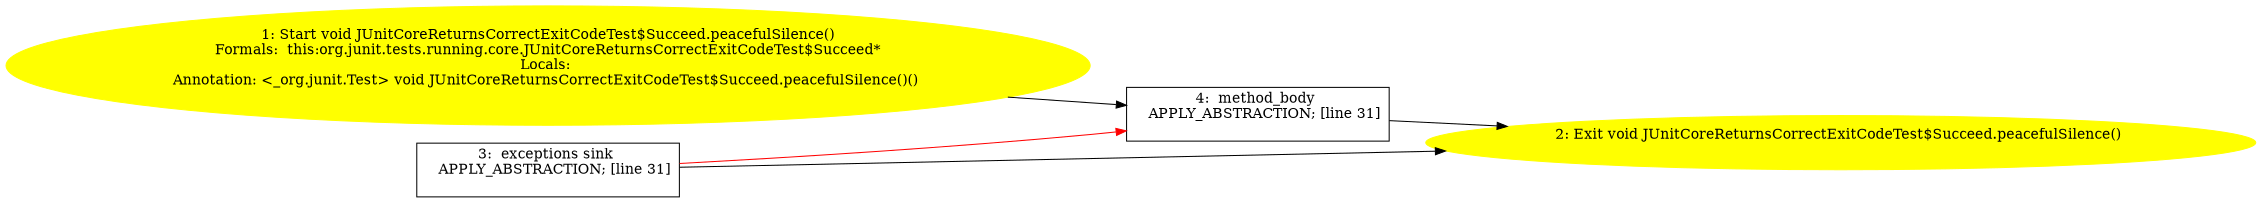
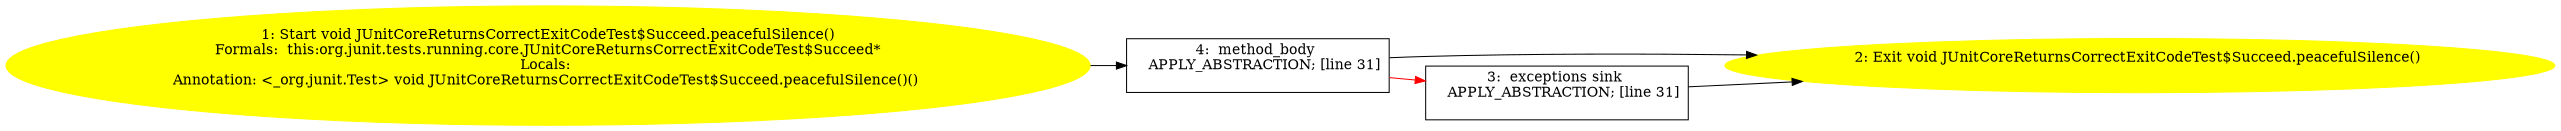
edge "3:  exceptions sink APPLY_ABSTRACTION; [line 31]" -> "4:  method_body APPLY_ABSTRACTION; [line 31]": reversed
